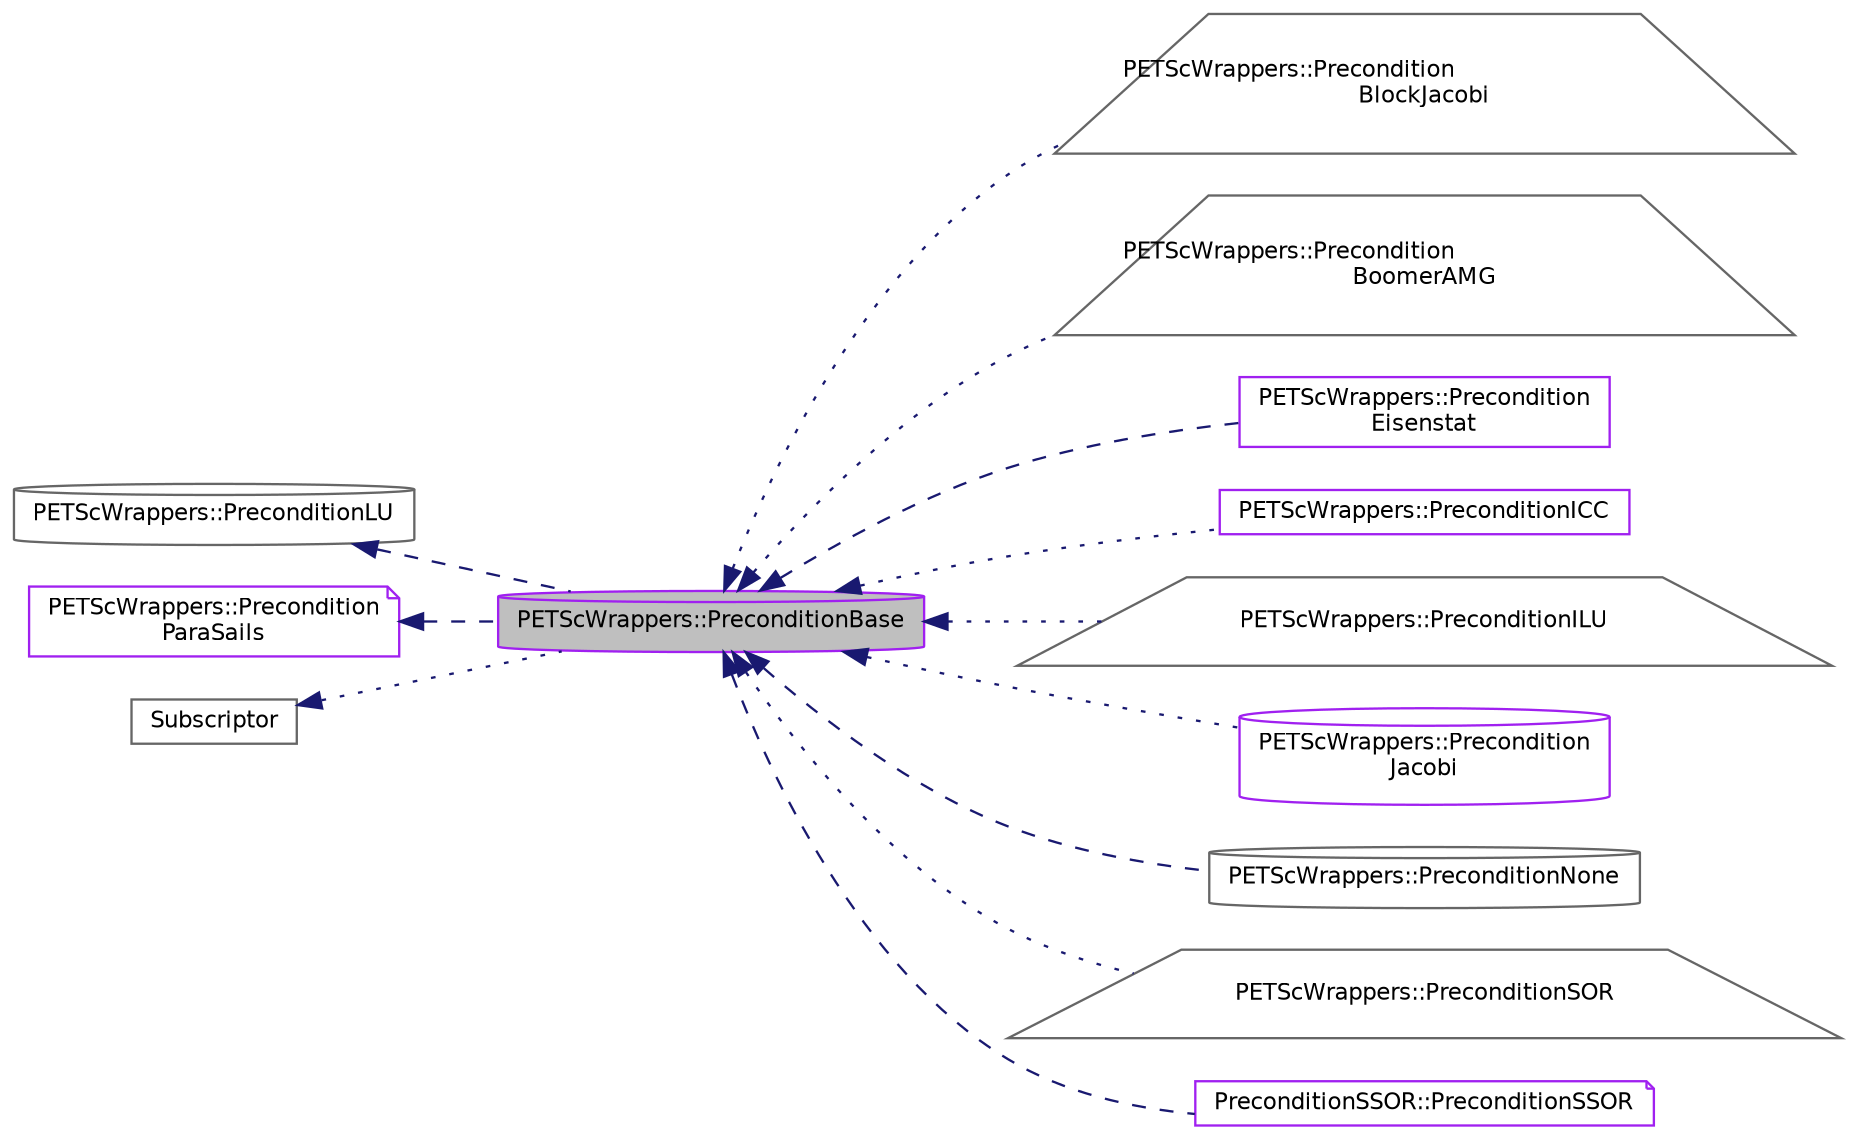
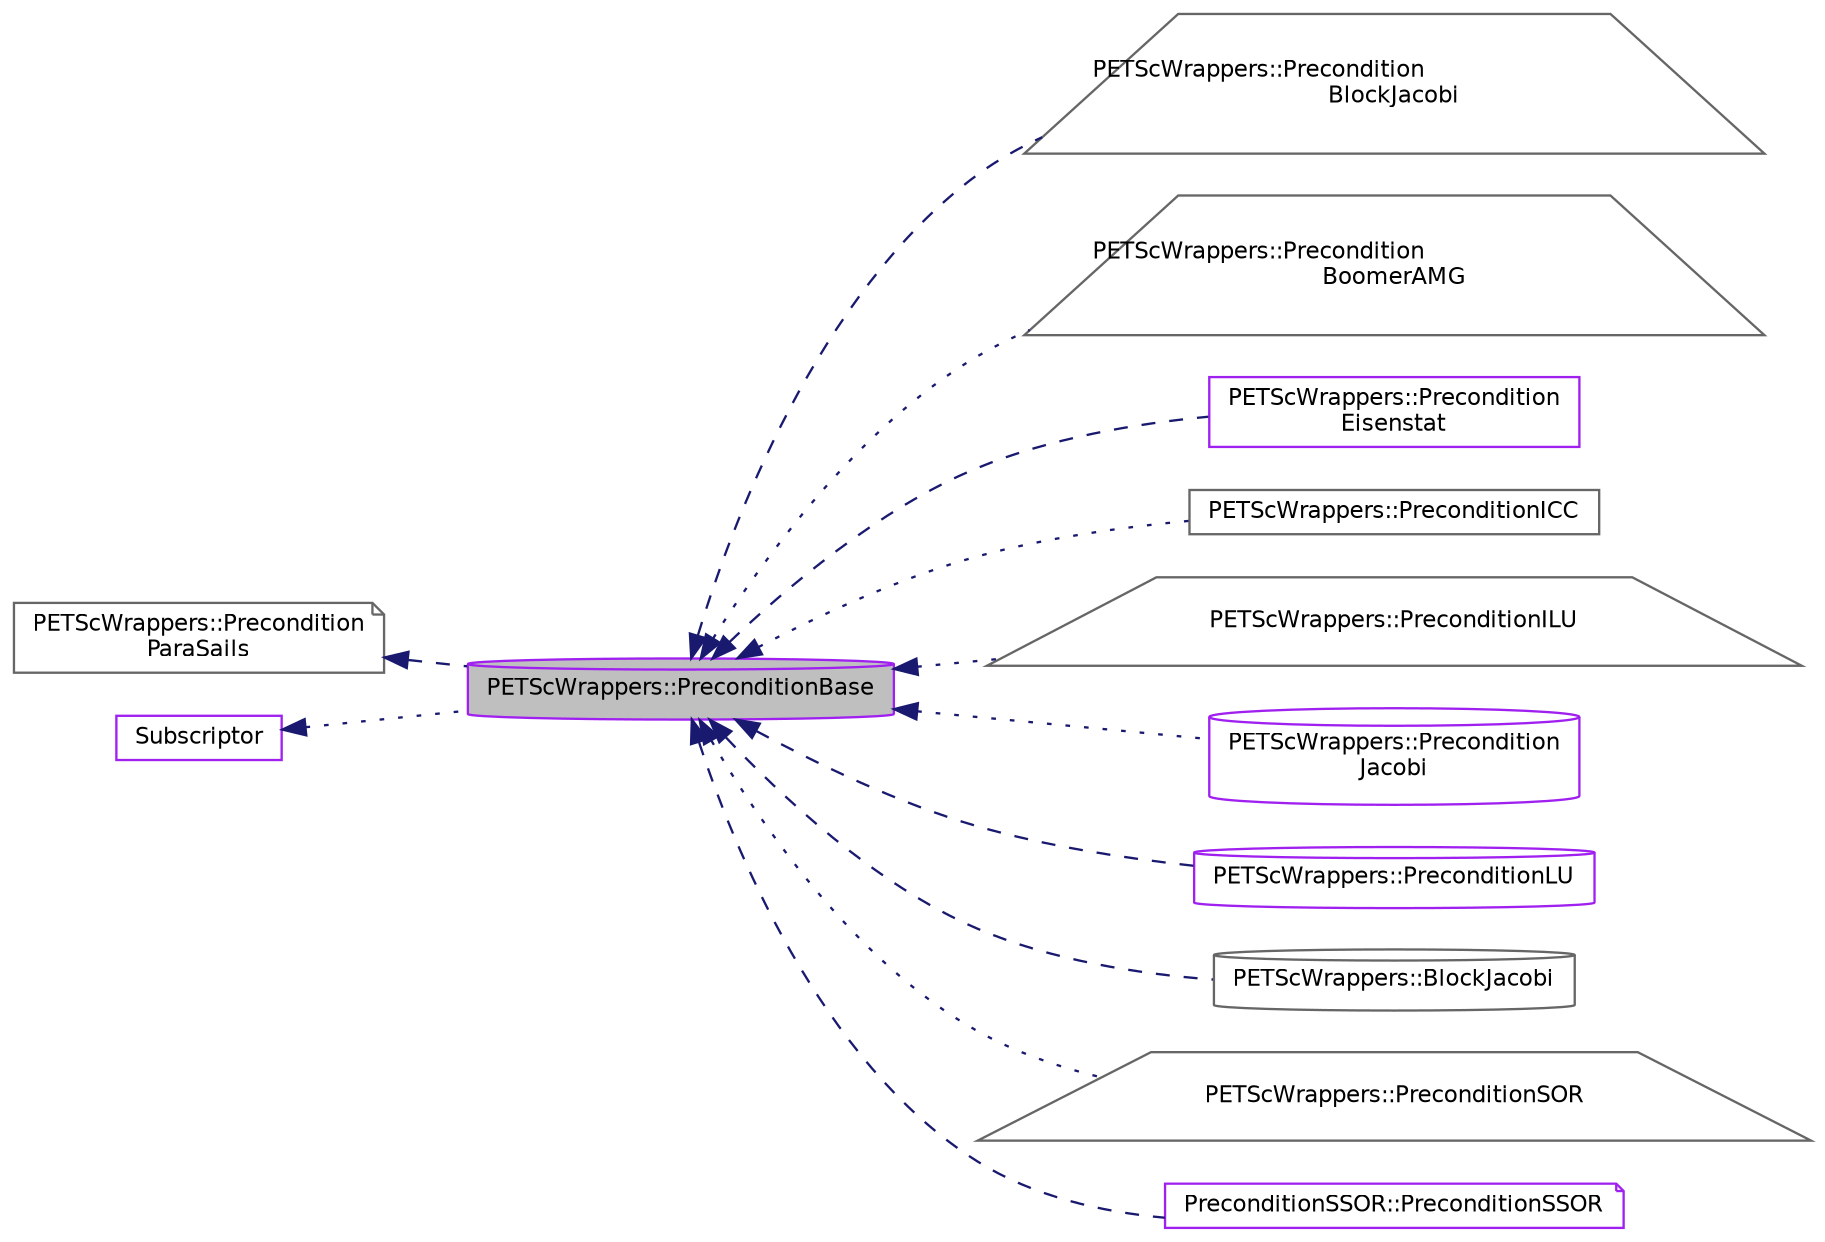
edge "PETScWrappers::Precondition BlockJacobi" -> "PETScWrappers::PreconditionBase": style dotted -> dashed
node "PETScWrappers::PreconditionICC": color purple -> gray40
node "PETScWrappers::PreconditionLU": color gray40 -> purple
edge "PETScWrappers::PreconditionBase" -> "PETScWrappers::PreconditionLU": reversed
node "PETScWrappers::Precondition ParaSails": color purple -> gray40
node "Subscriptor": color gray40 -> purple
node "PETScWrappers::PreconditionNone": label "PETScWrappers::PreconditionNone" -> "PETScWrappers::BlockJacobi"
